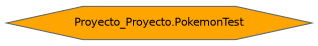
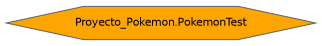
node "Proyecto_Proyecto.PokemonTest": label "Proyecto_Proyecto.PokemonTest" -> "Proyecto_Pokemon.PokemonTest"
